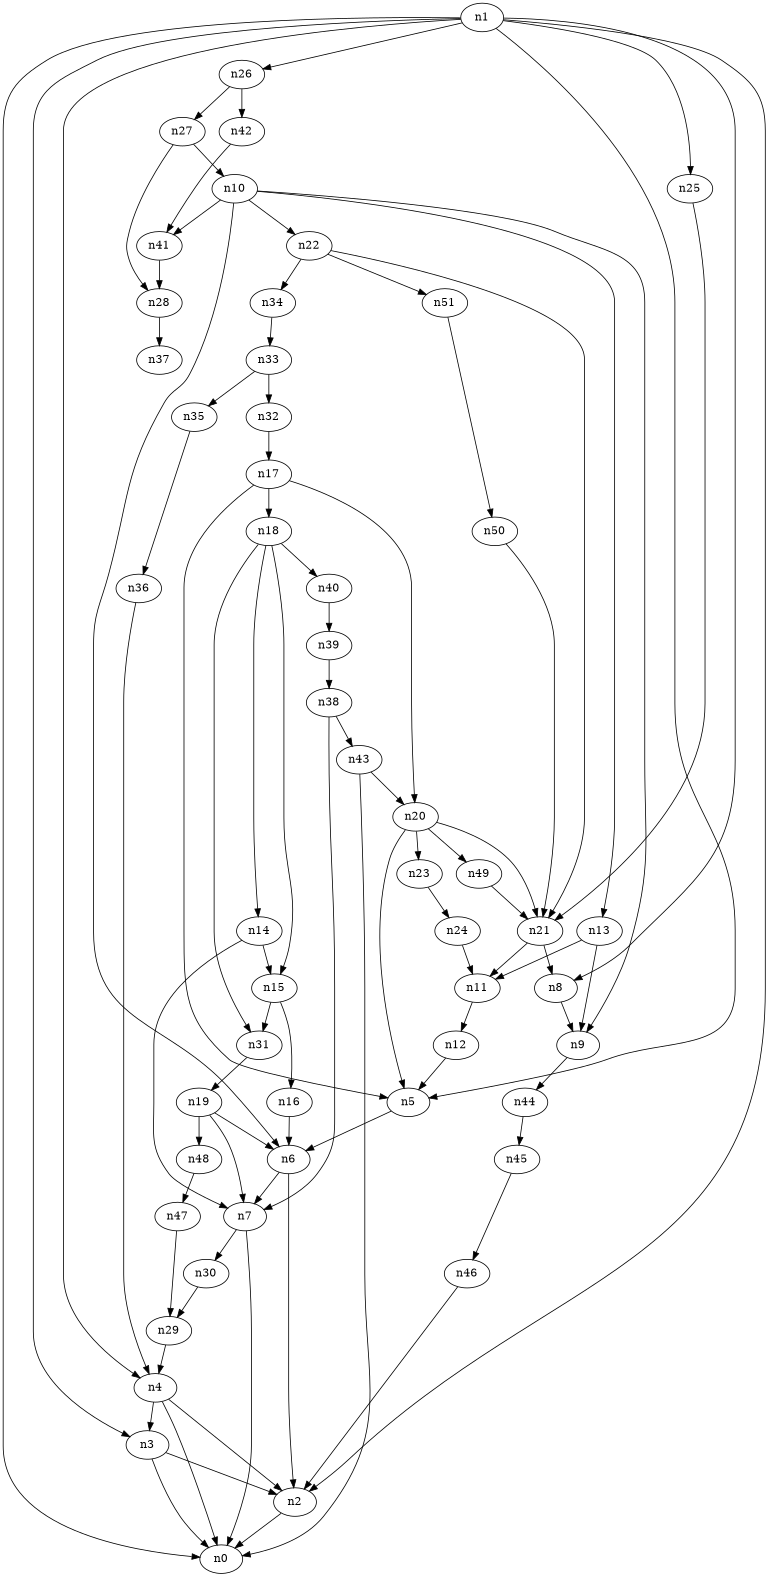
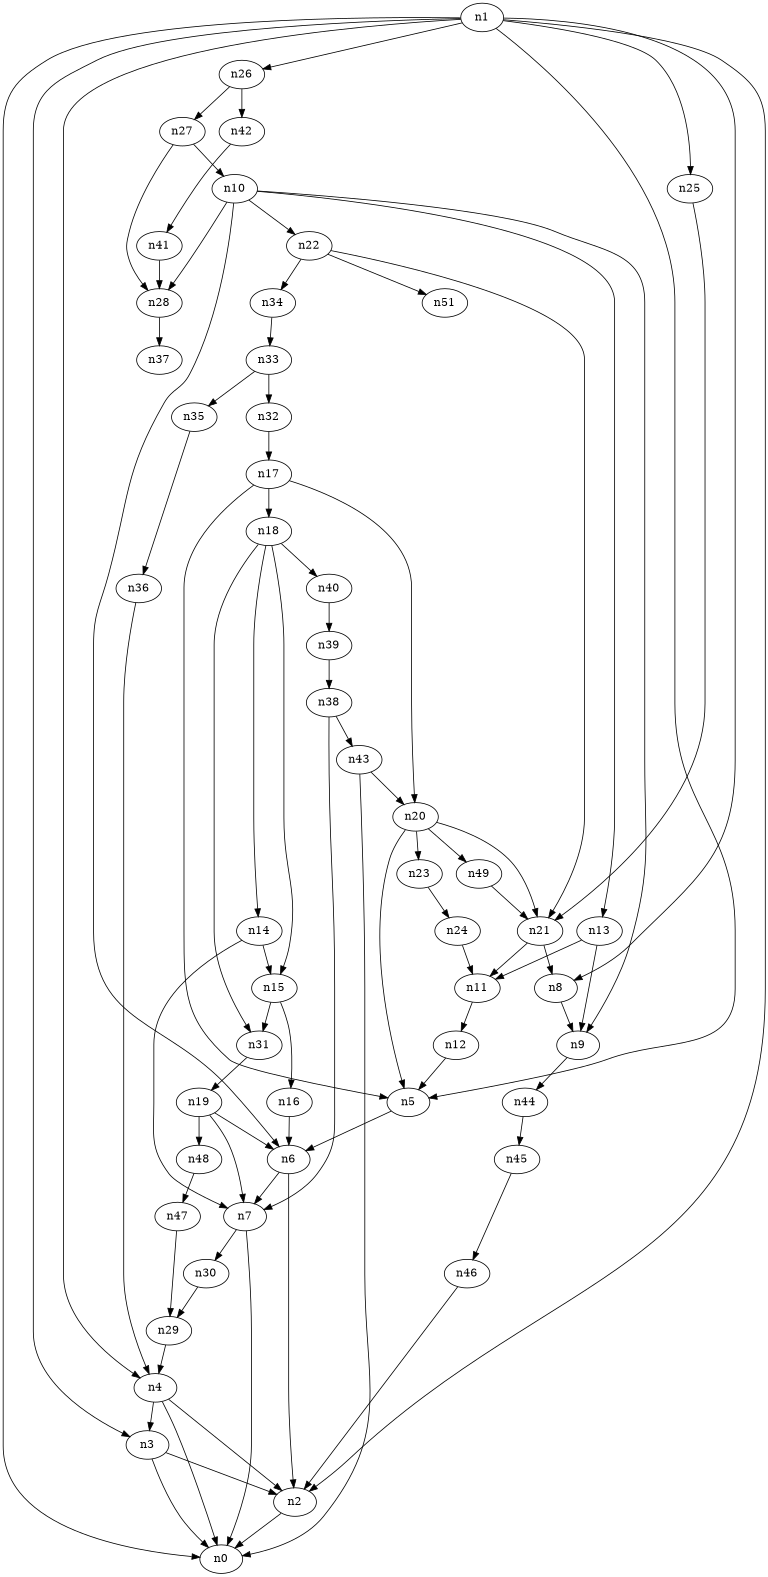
edge "n10" -> "n41": now "n10" -> "n28"
node "n50": removed
